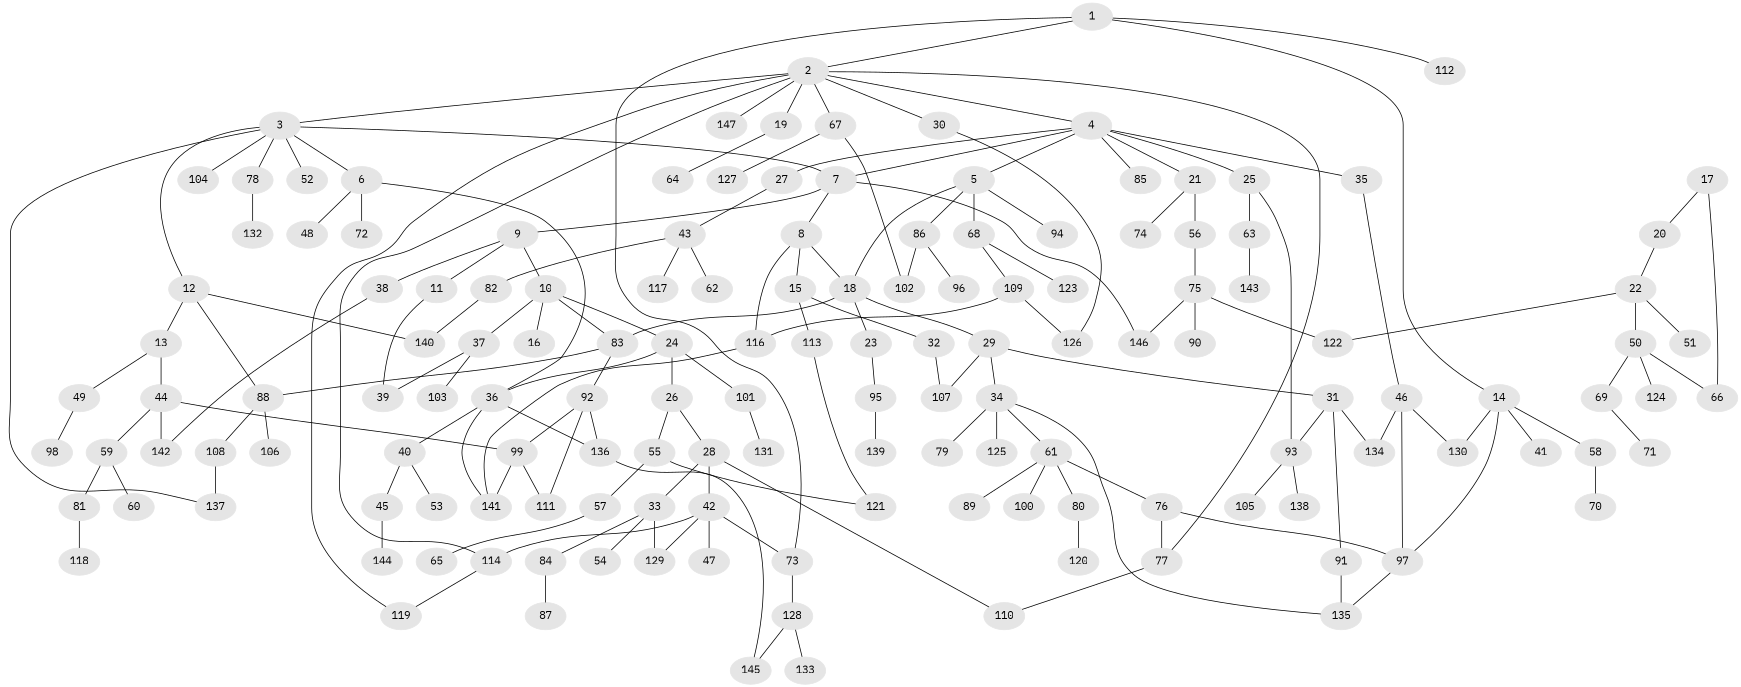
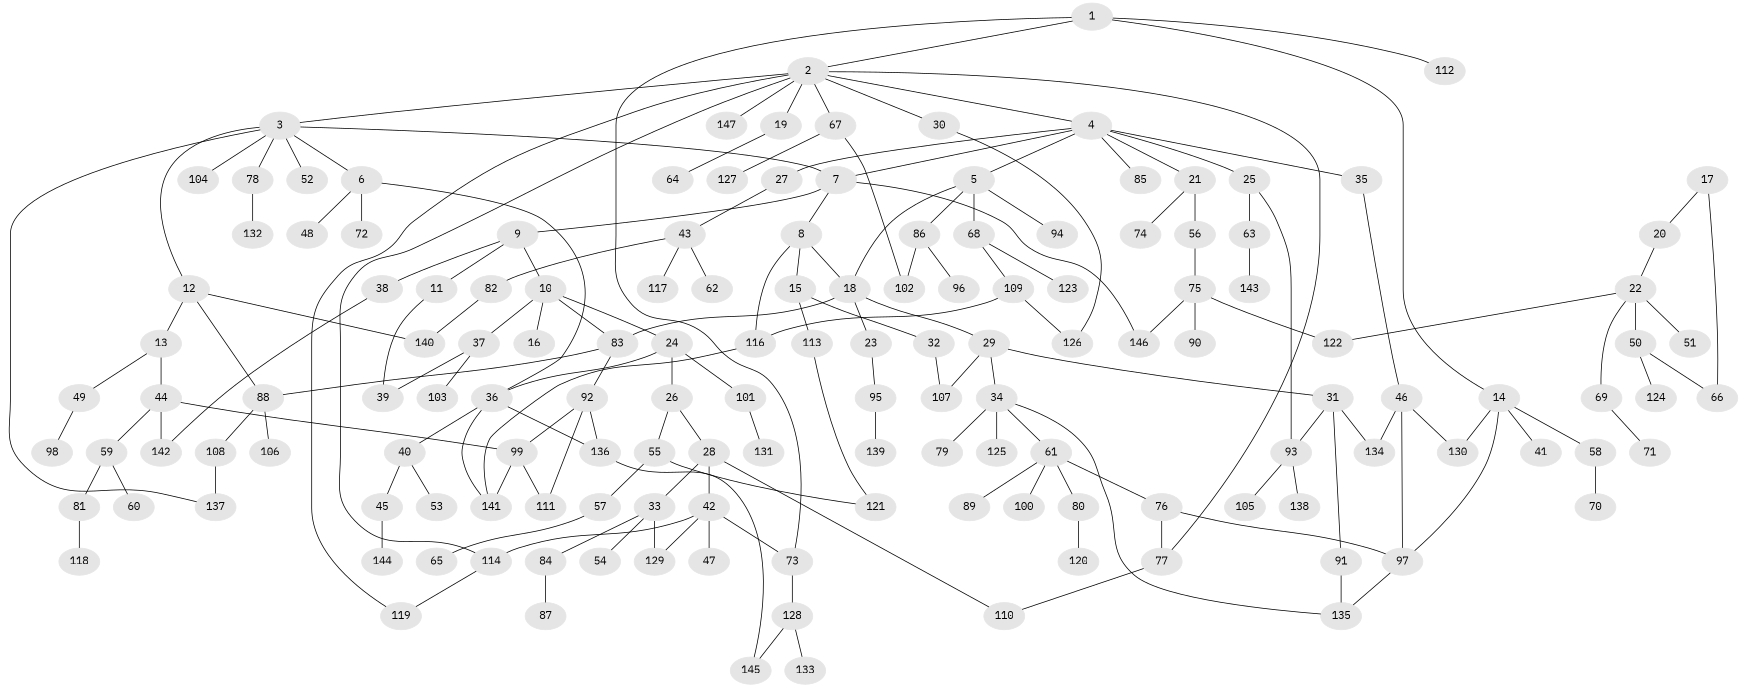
edge "50" -- "69": now "22" -- "69"
